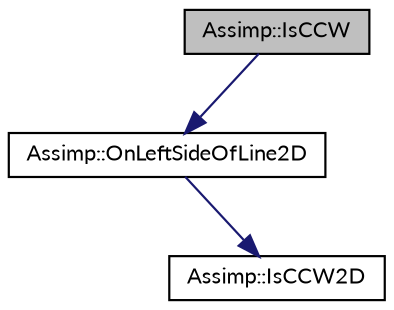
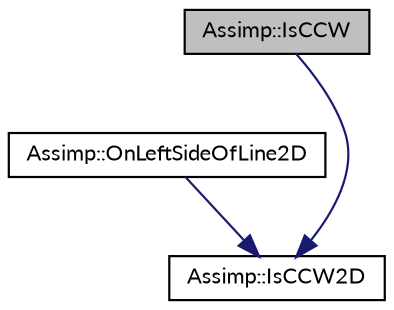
edge "Assimp::IsCCW" -> "Assimp::OnLeftSideOfLine2D": now "Assimp::IsCCW" -> "Assimp::IsCCW2D"
